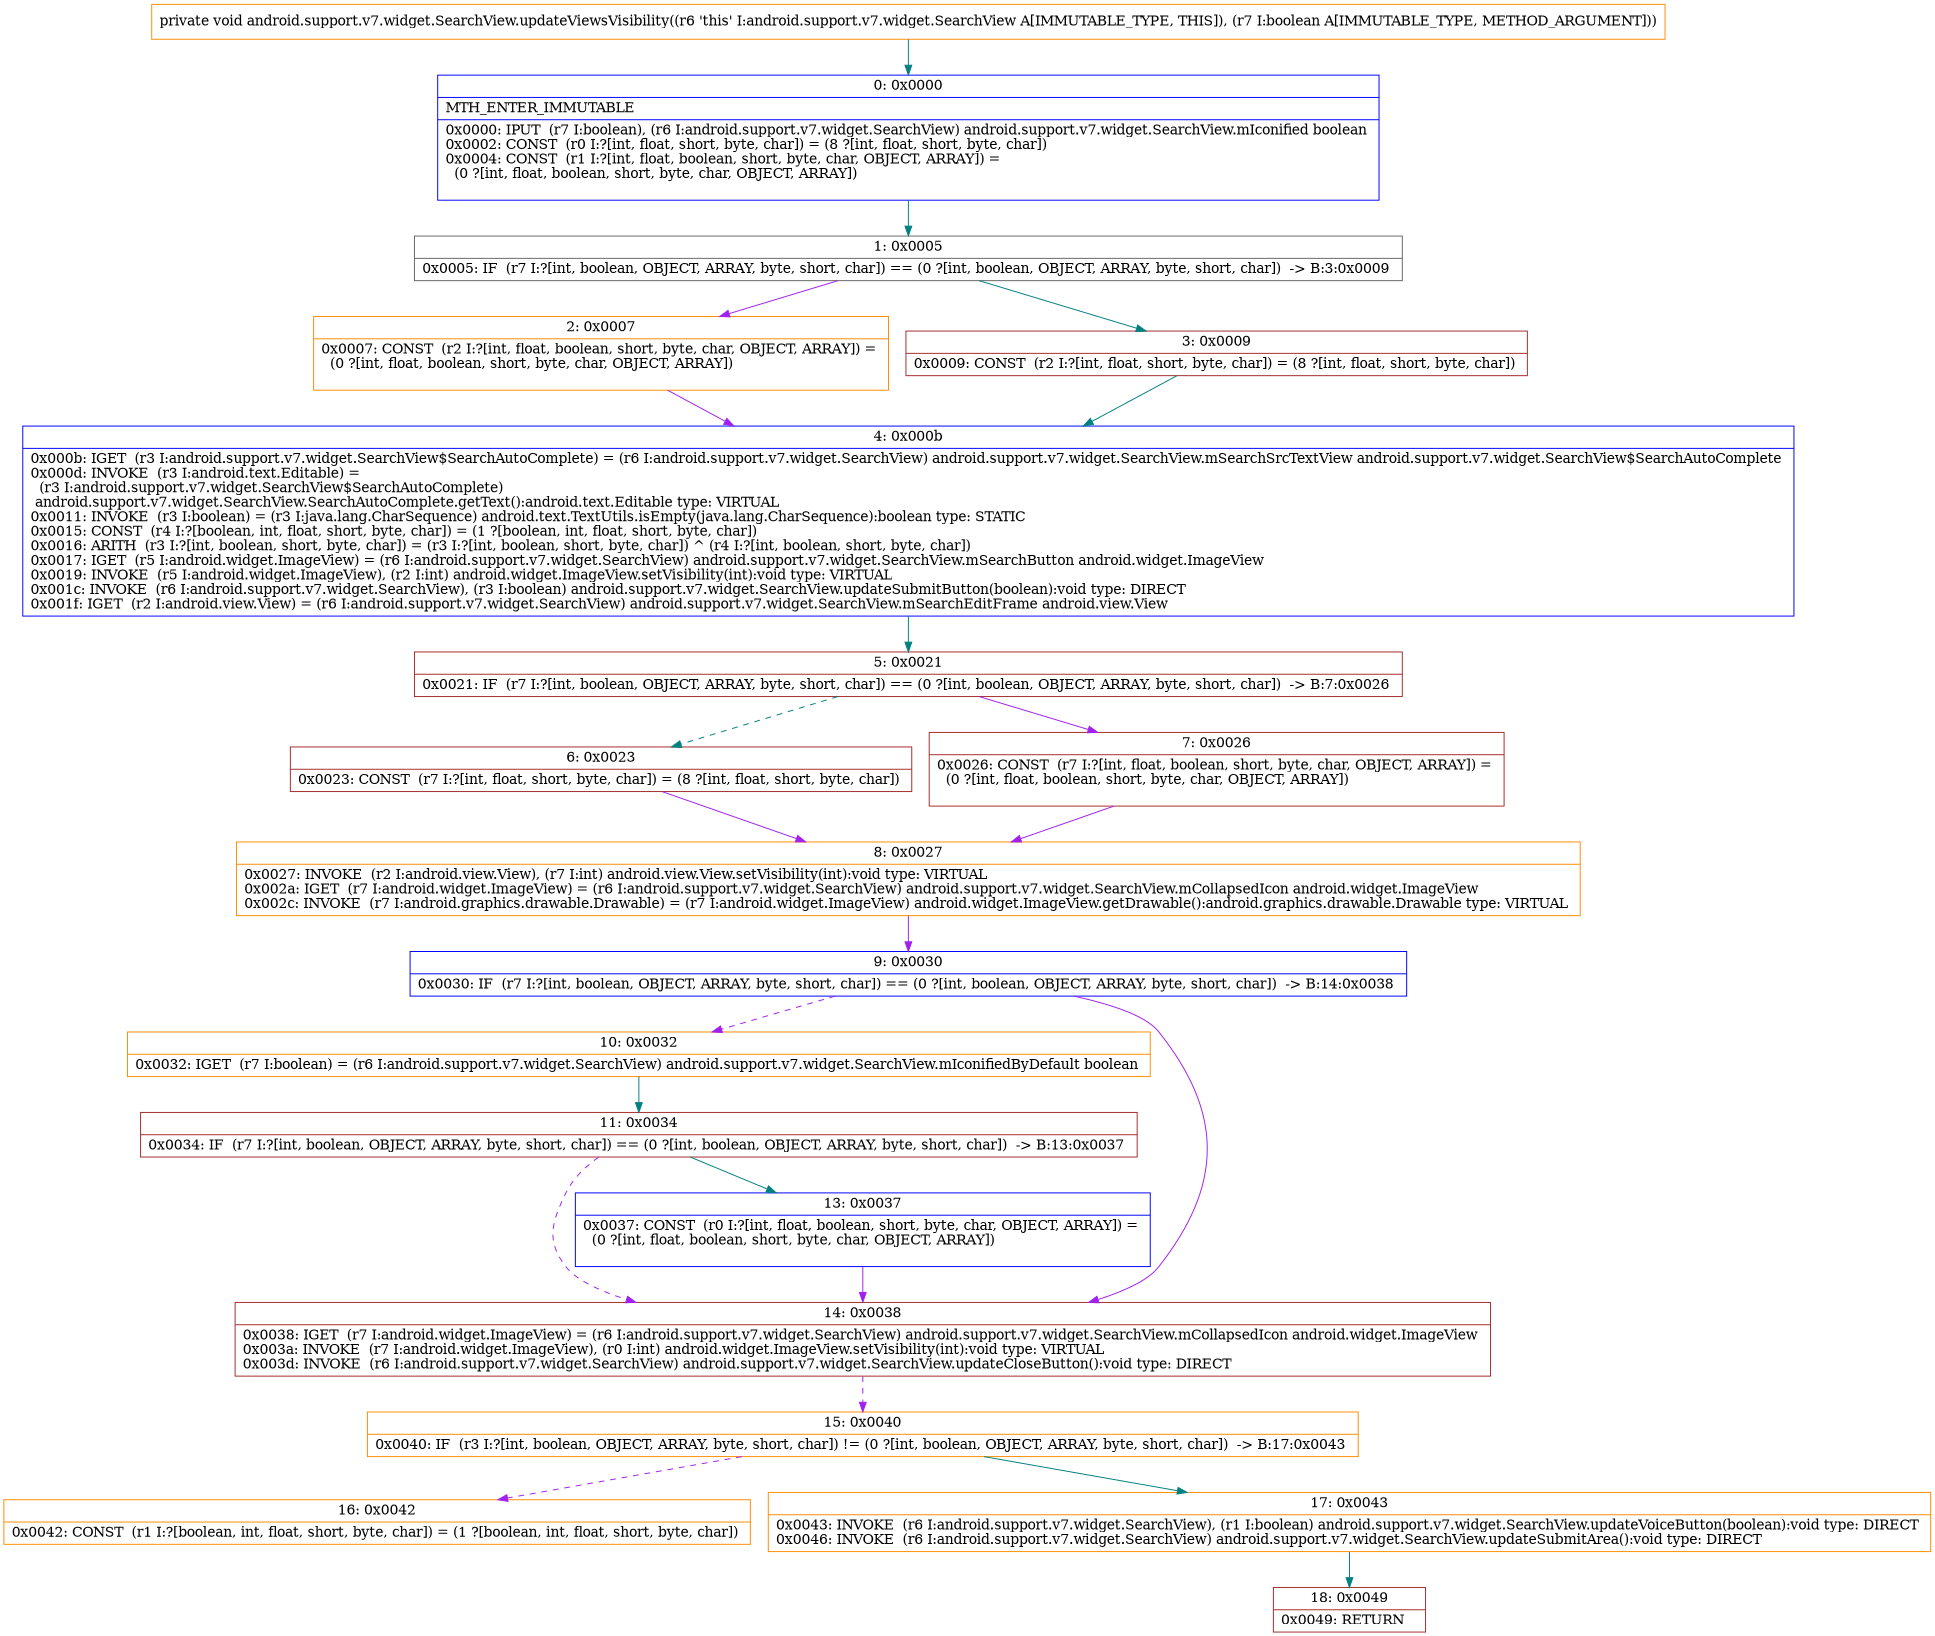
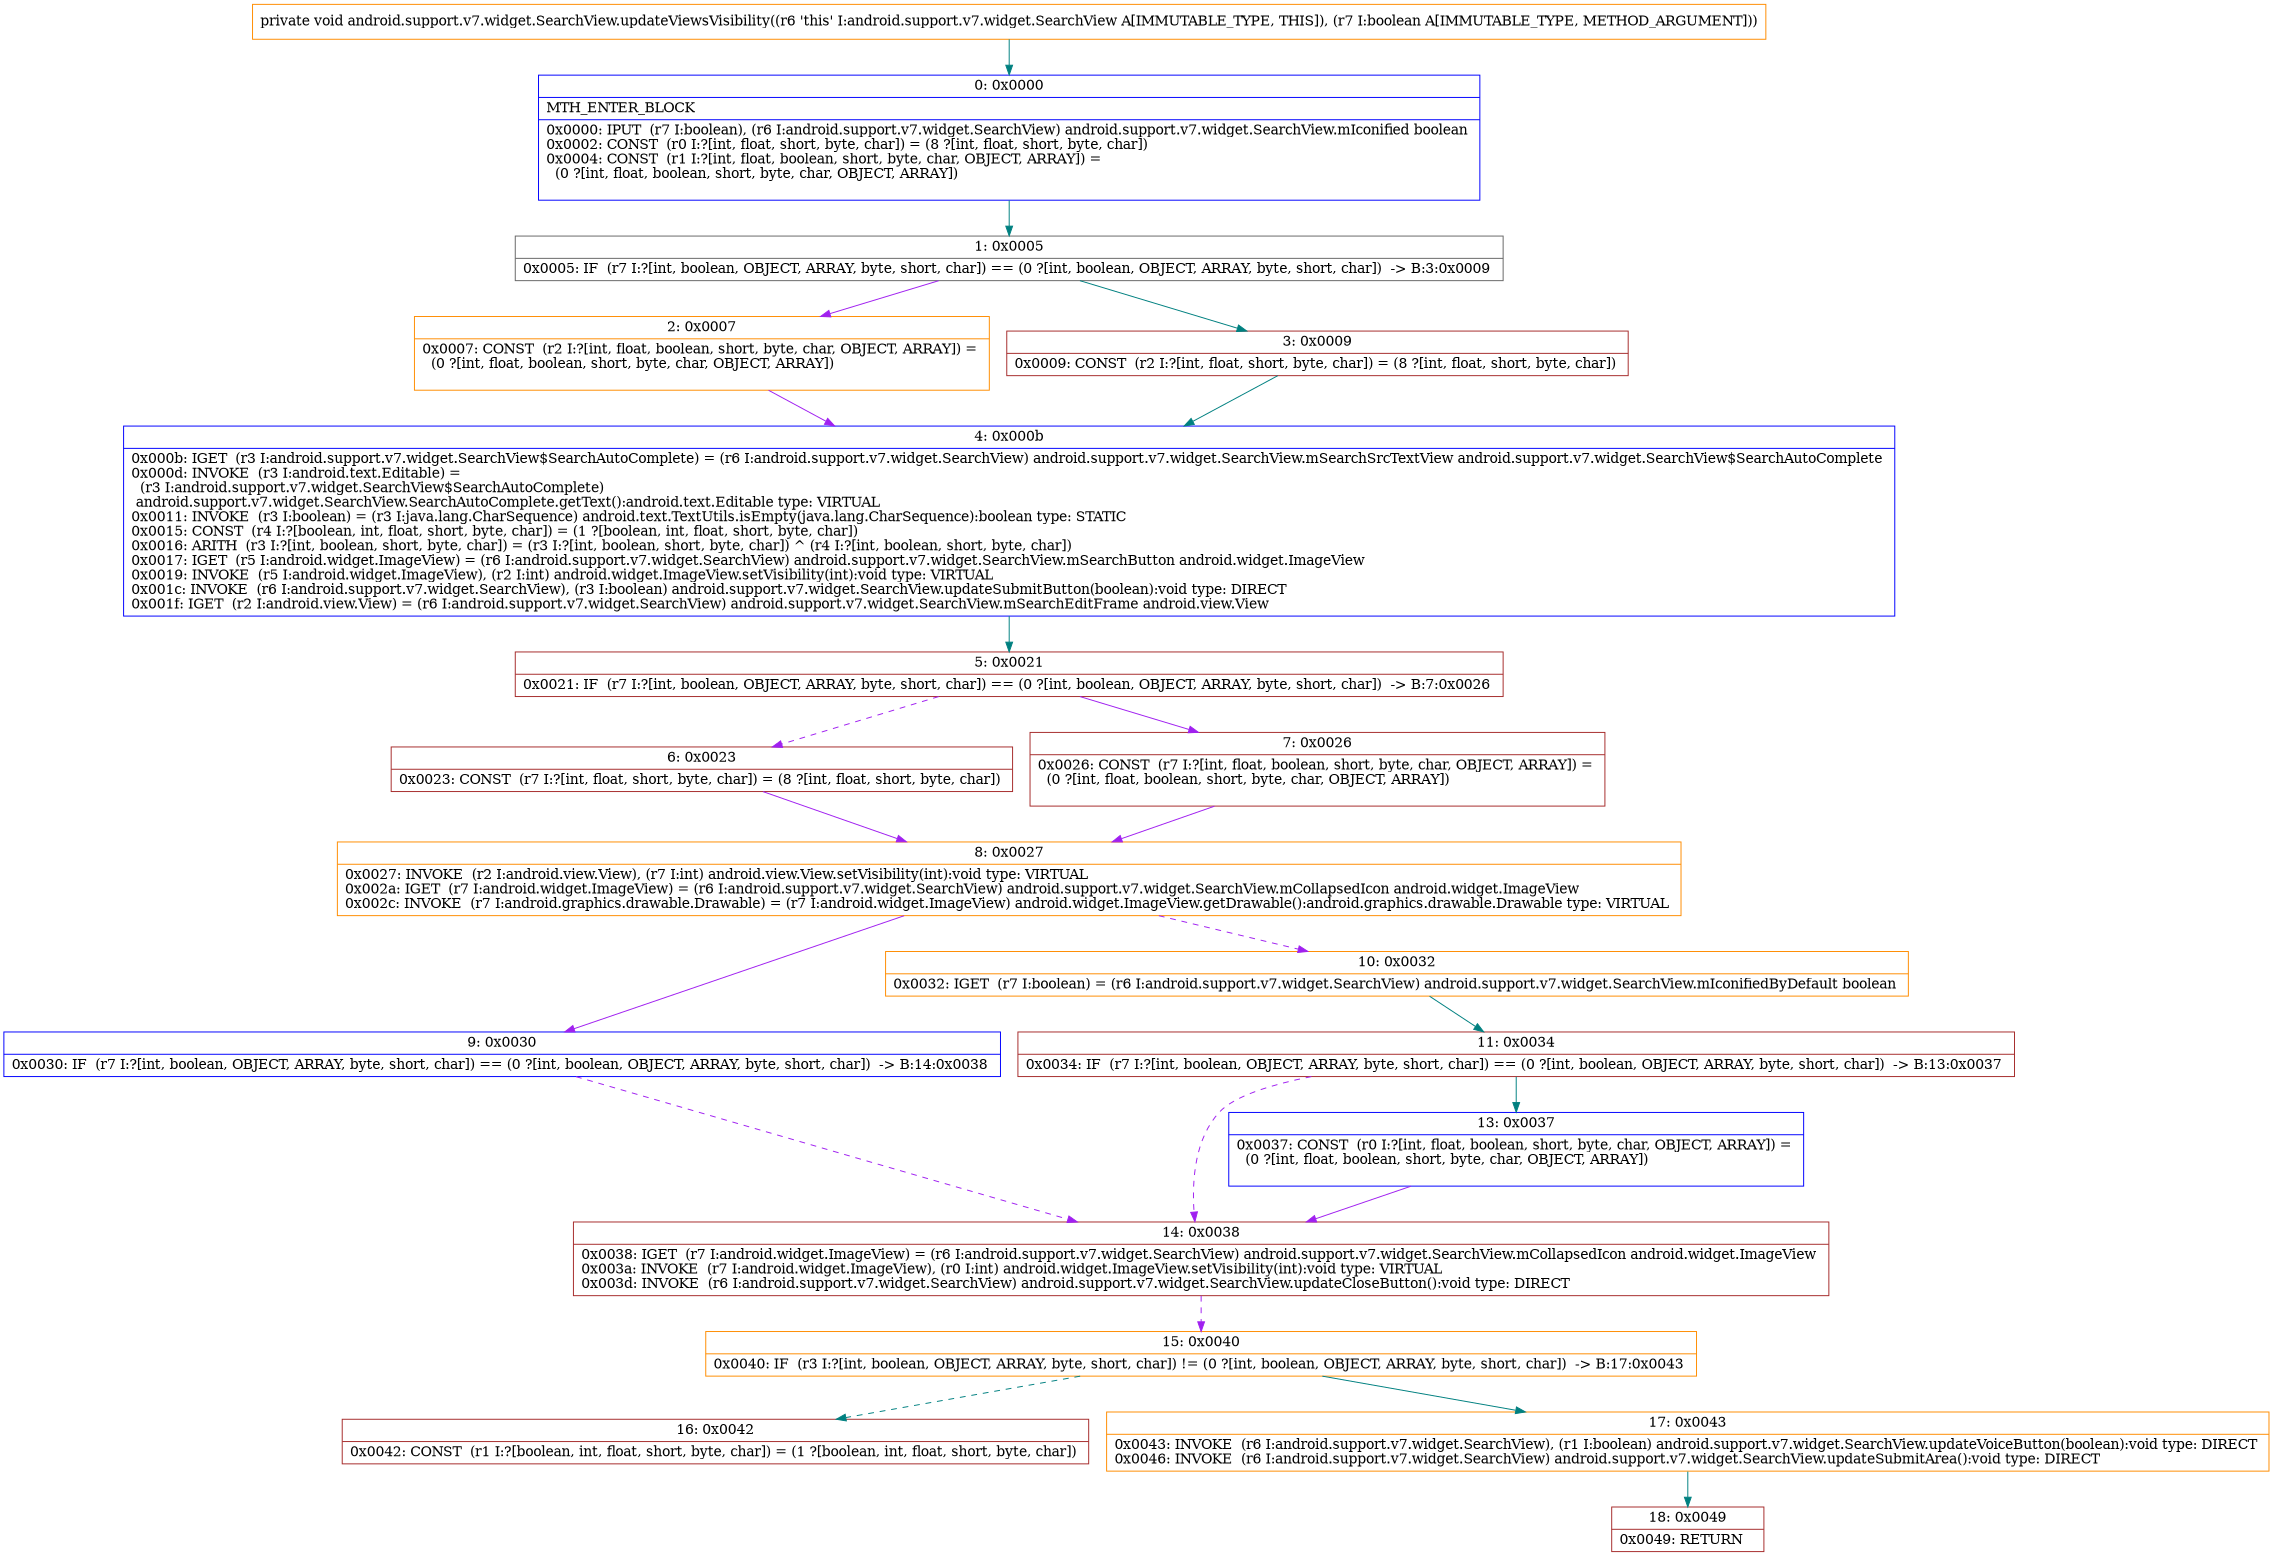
node "0: 0x0000": text "MTH_ENTER_IMMUTABLE" -> "MTH_ENTER_BLOCK"
edge "5: 0x0021" -> "6: 0x0023": color teal -> purple
edge "9: 0x0030" -> "10: 0x0032": now "8: 0x0027" -> "10: 0x0032"
edge "9: 0x0030" -> "14: 0x0038": style solid -> dashed
edge "15: 0x0040" -> "16: 0x0042": color purple -> teal
node "16: 0x0042": color darkorange -> brown
